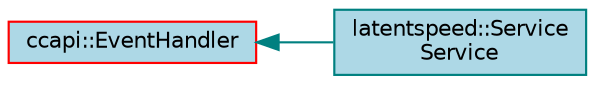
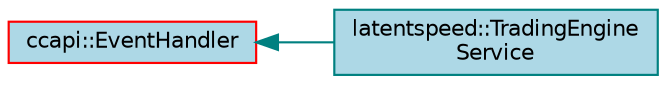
node "latentspeed::Service Service": label "latentspeed::Service Service" -> "latentspeed::TradingEngine Service"
